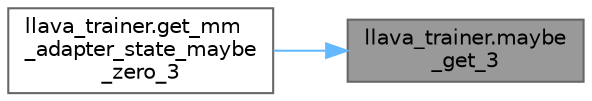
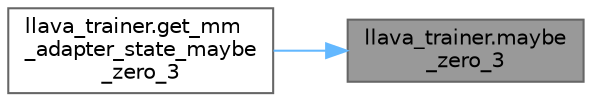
node "llava_trainer.maybe _get_3": label "llava_trainer.maybe _get_3" -> "llava_trainer.maybe _zero_3"
